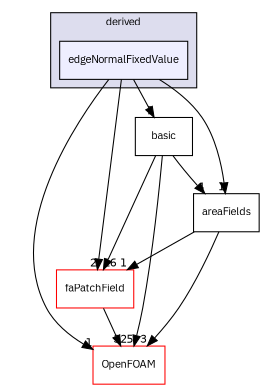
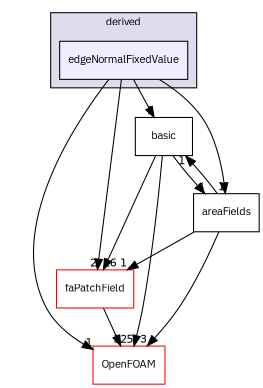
edge "areaFields" -> "basic": added
